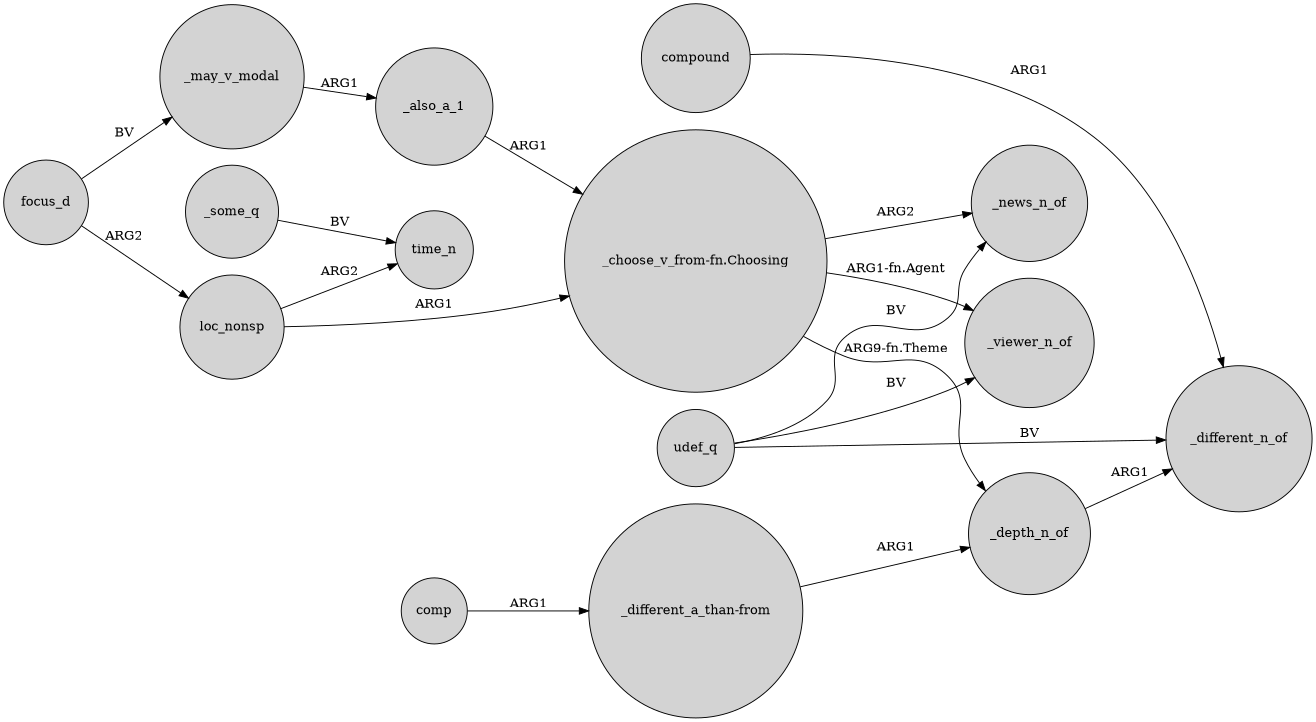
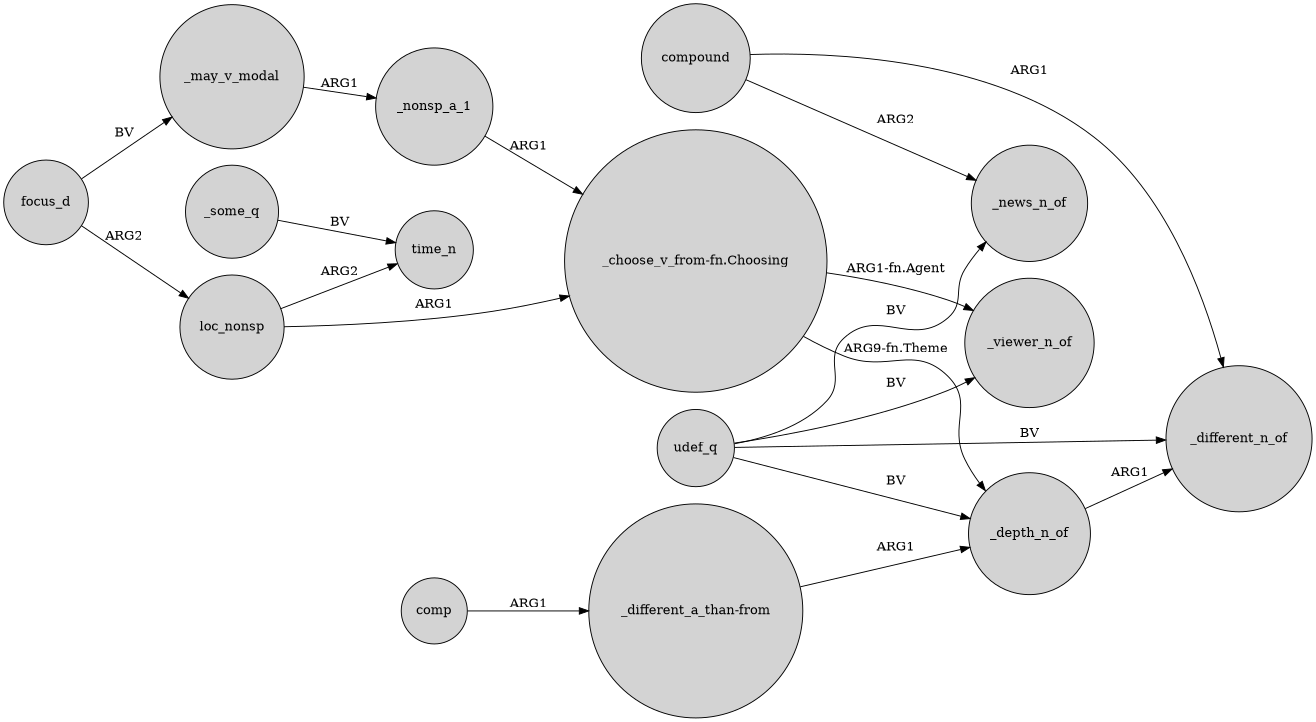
node "_also_a_1": label "_also_a_1" -> "_nonsp_a_1"
edge "_choose_v_from-fn.Choosing" -> "_news_n_of": now "compound" -> "_news_n_of"
edge "udef_q" -> "_depth_n_of": added, label "BV"
